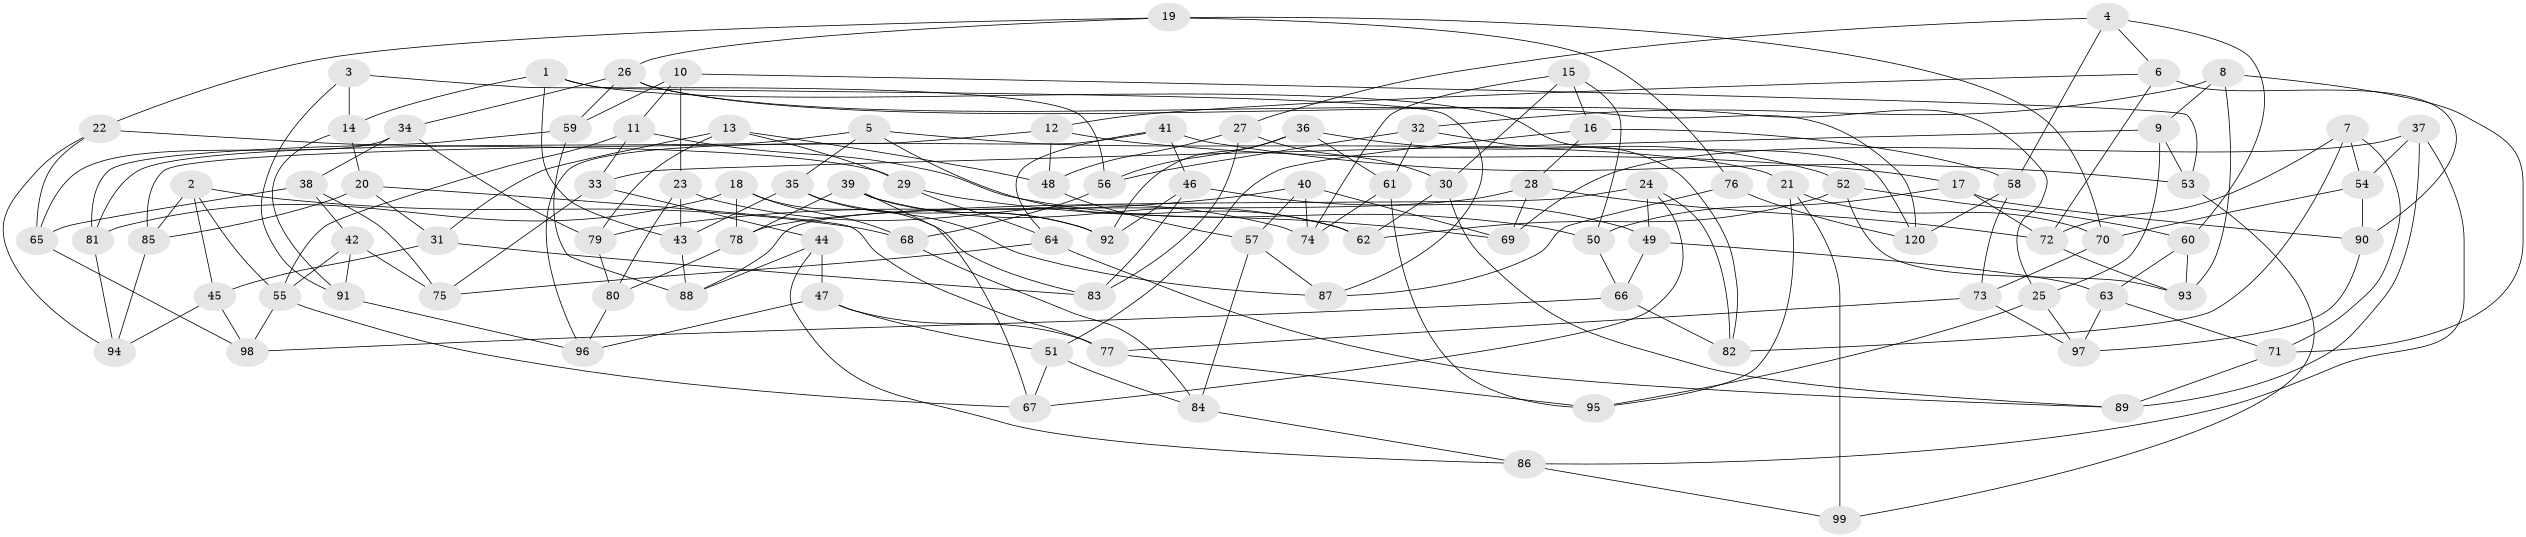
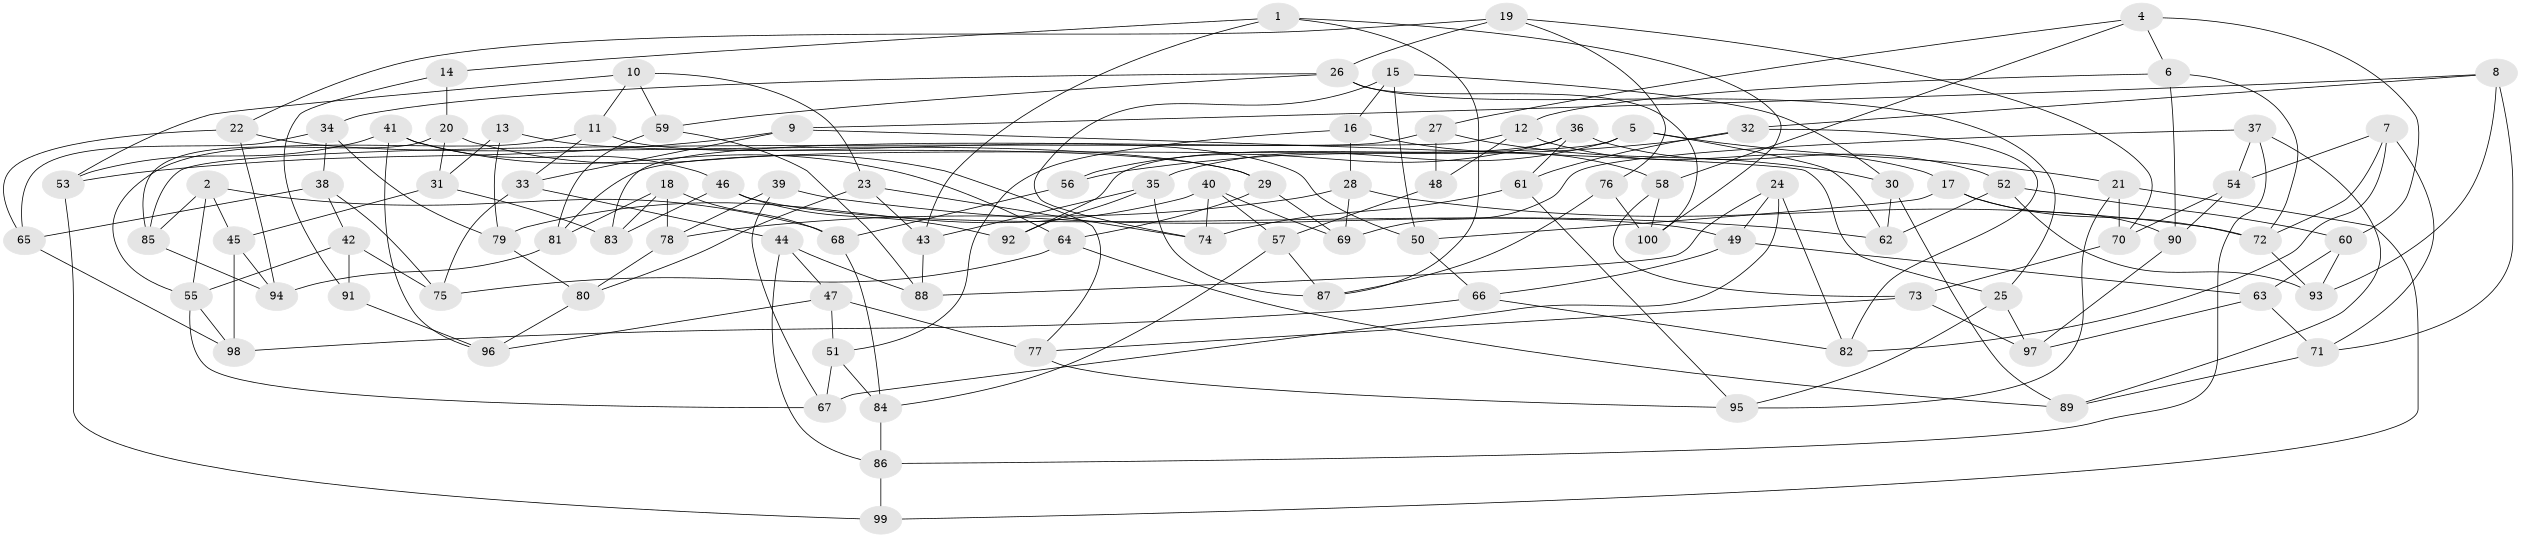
node "3": removed
edge "13" -- "48": removed
edge "39" -- "92": removed
node "120": label "120" -> "100"
